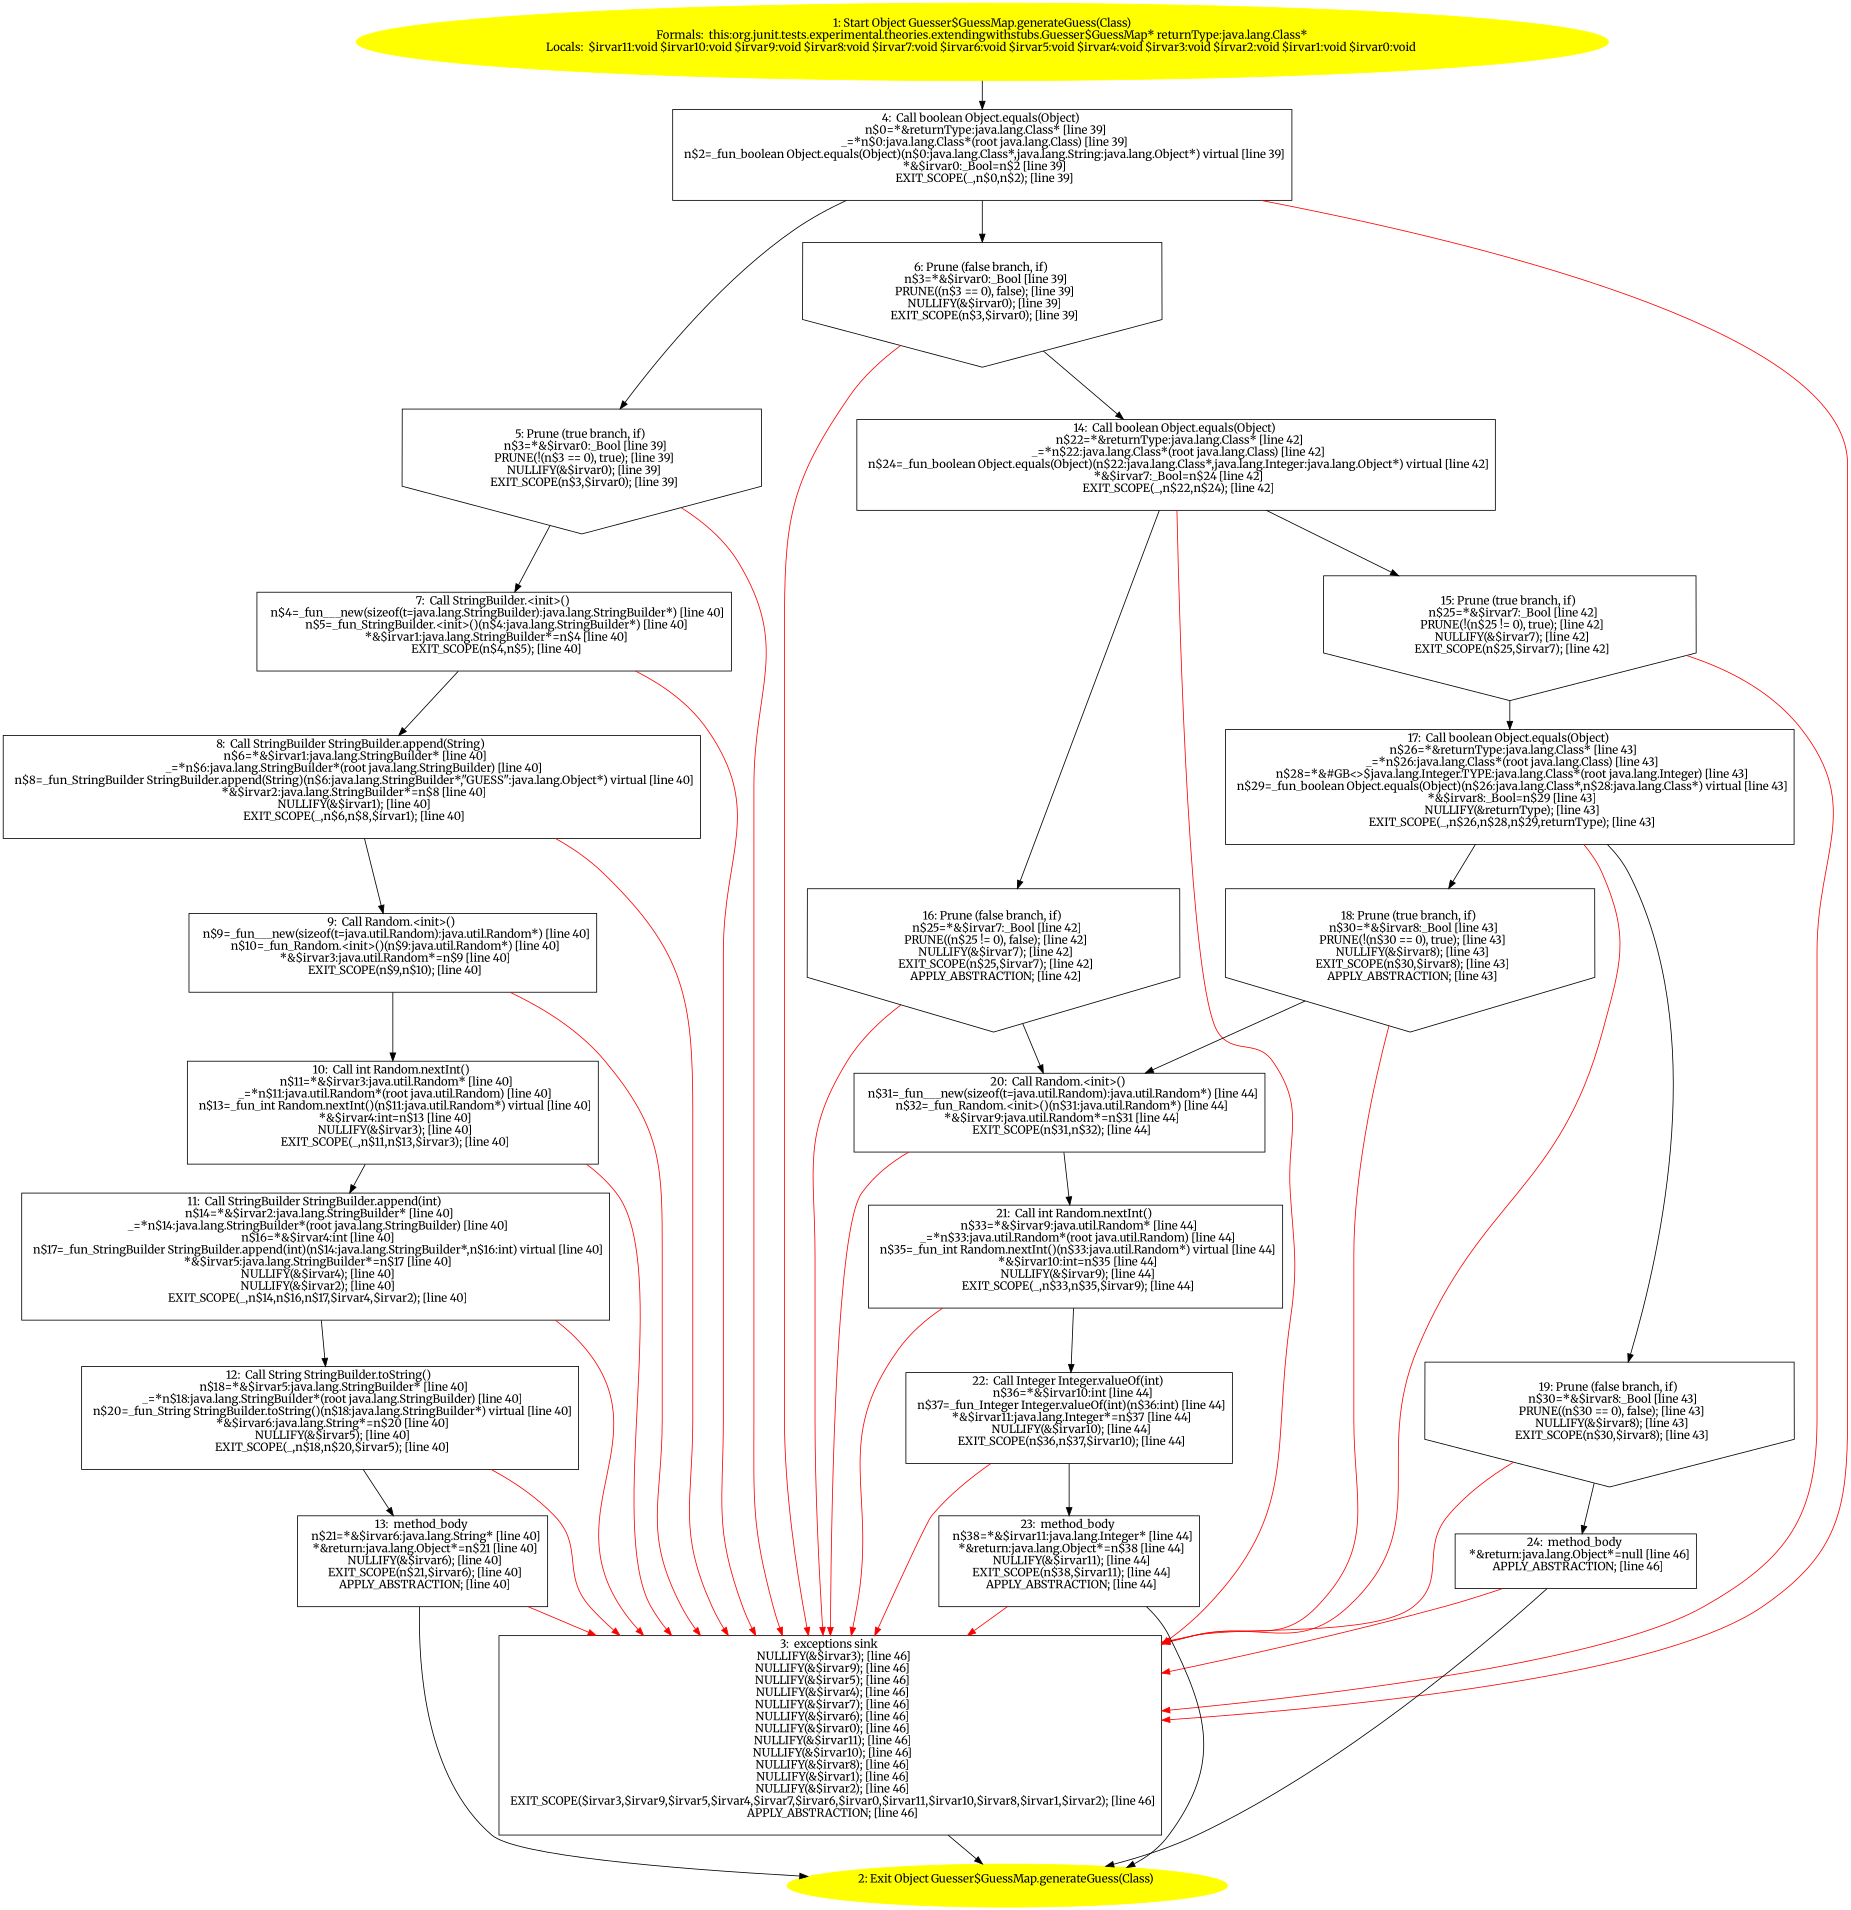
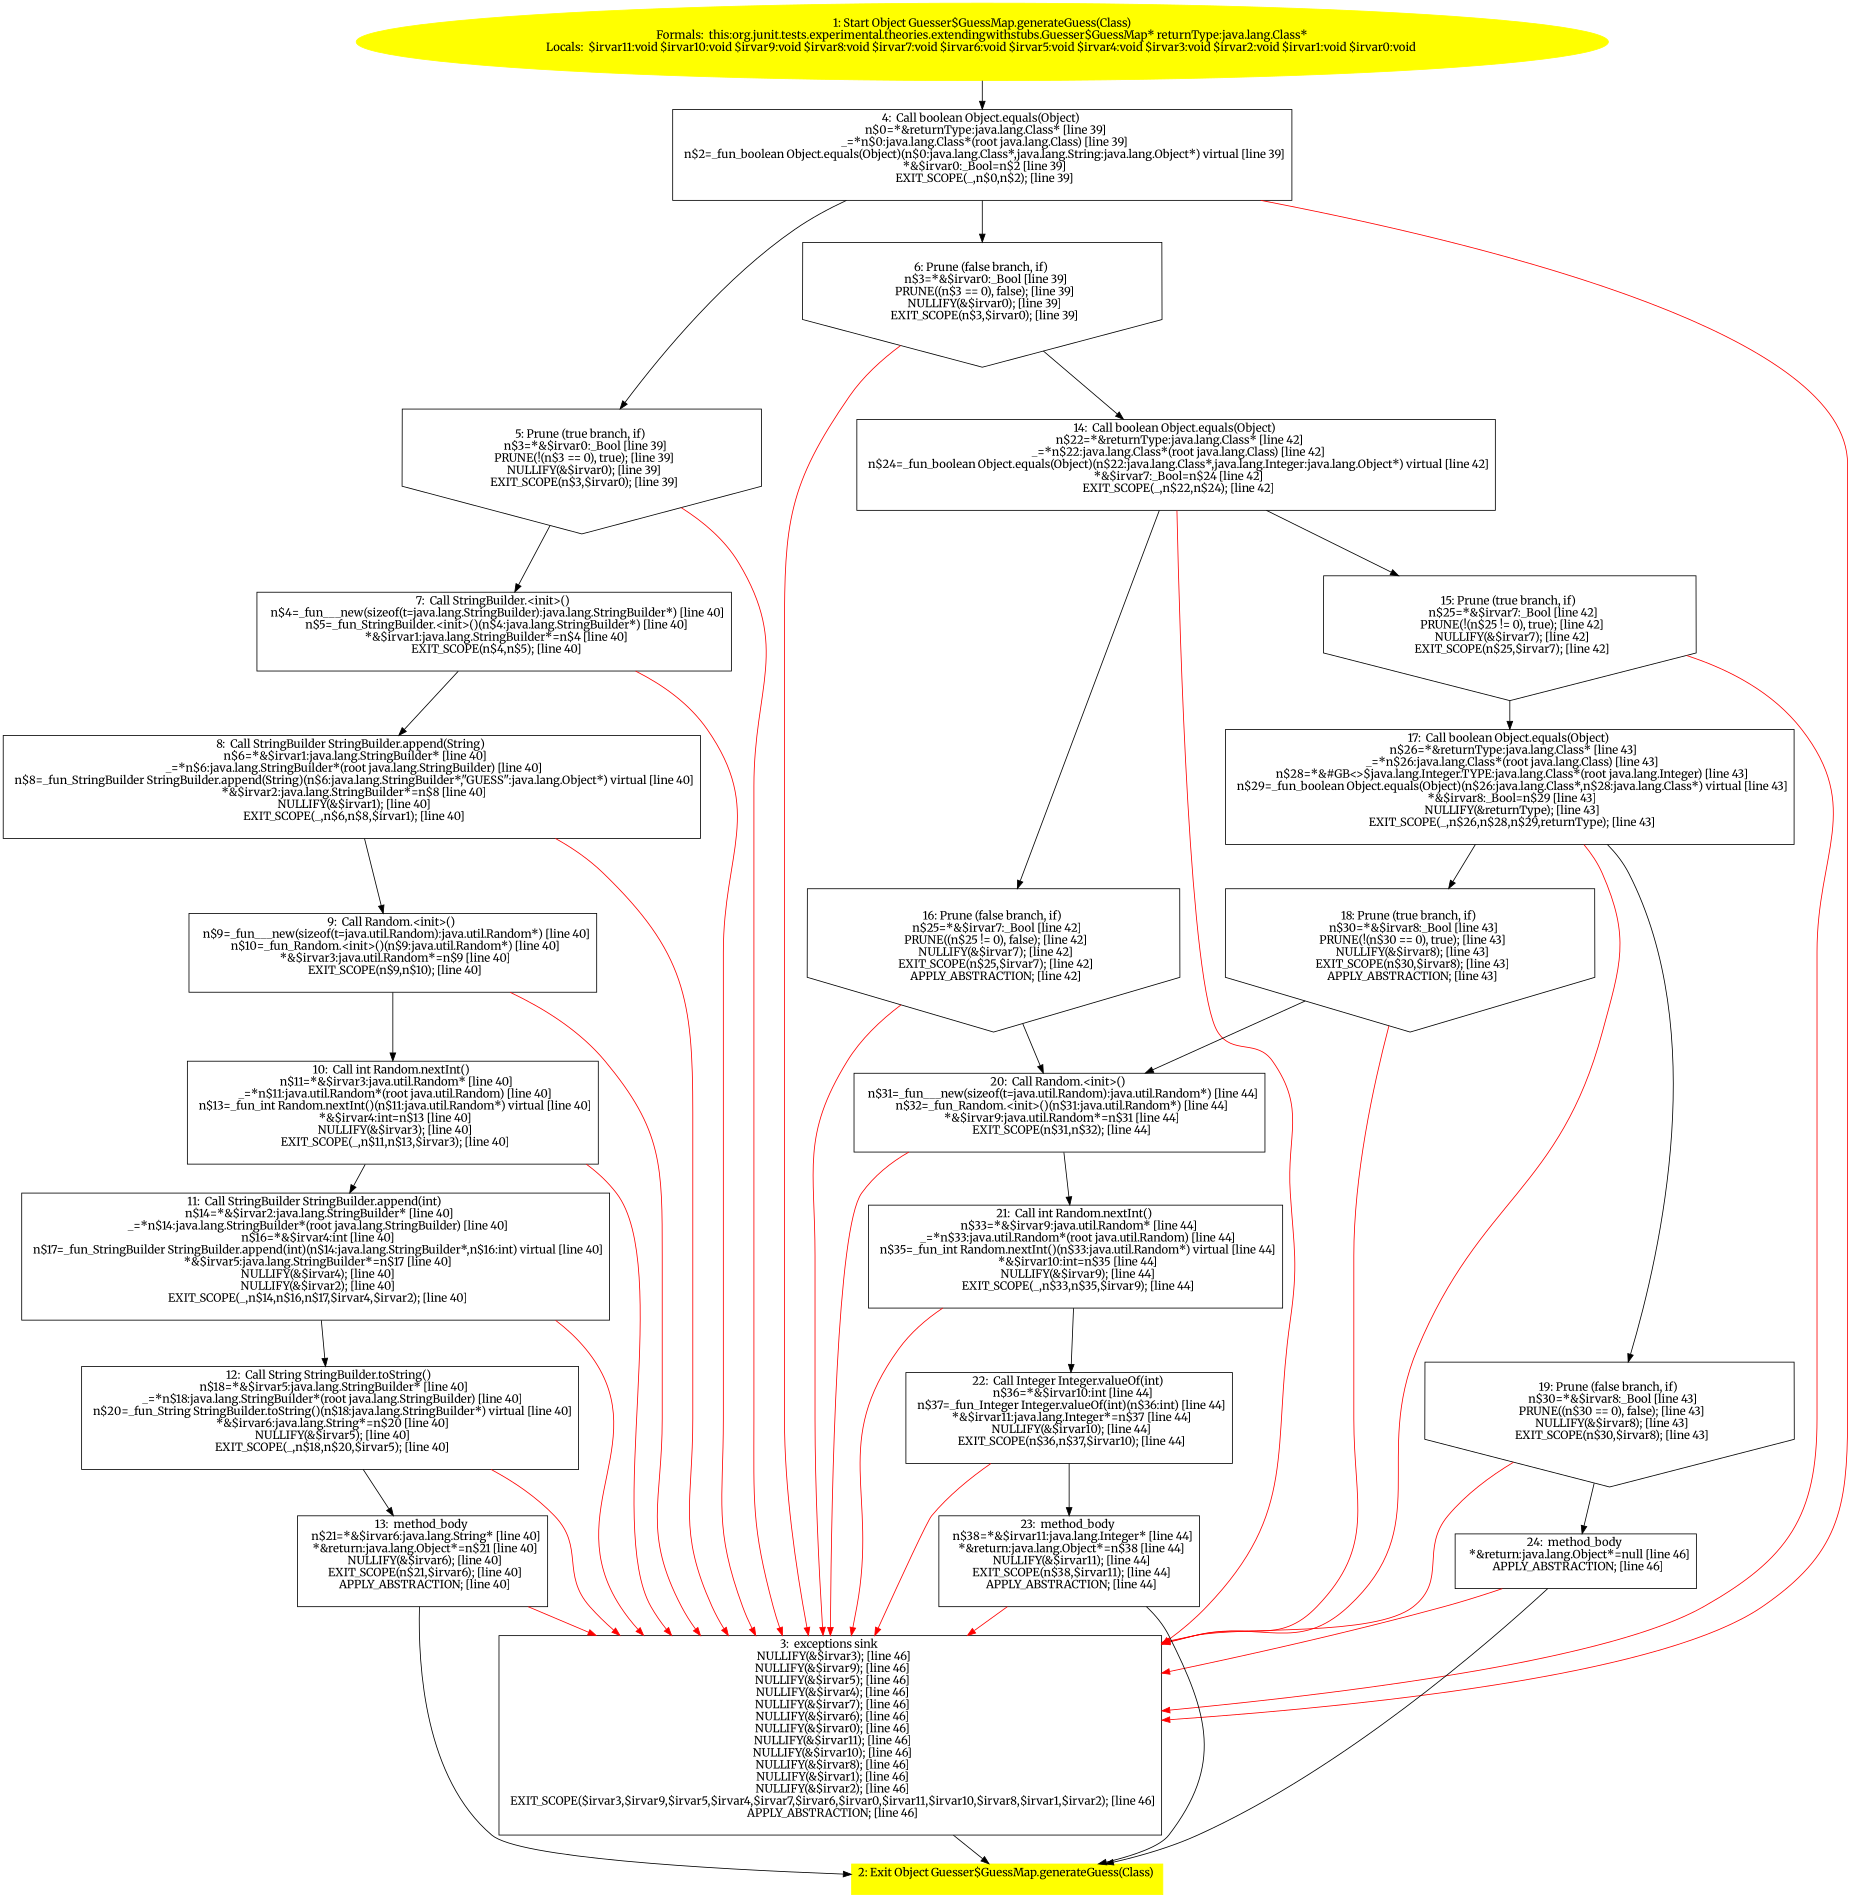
node "2: Exit Object Guesser$GuessMap.generateGuess(Class)": shape ellipse -> box
